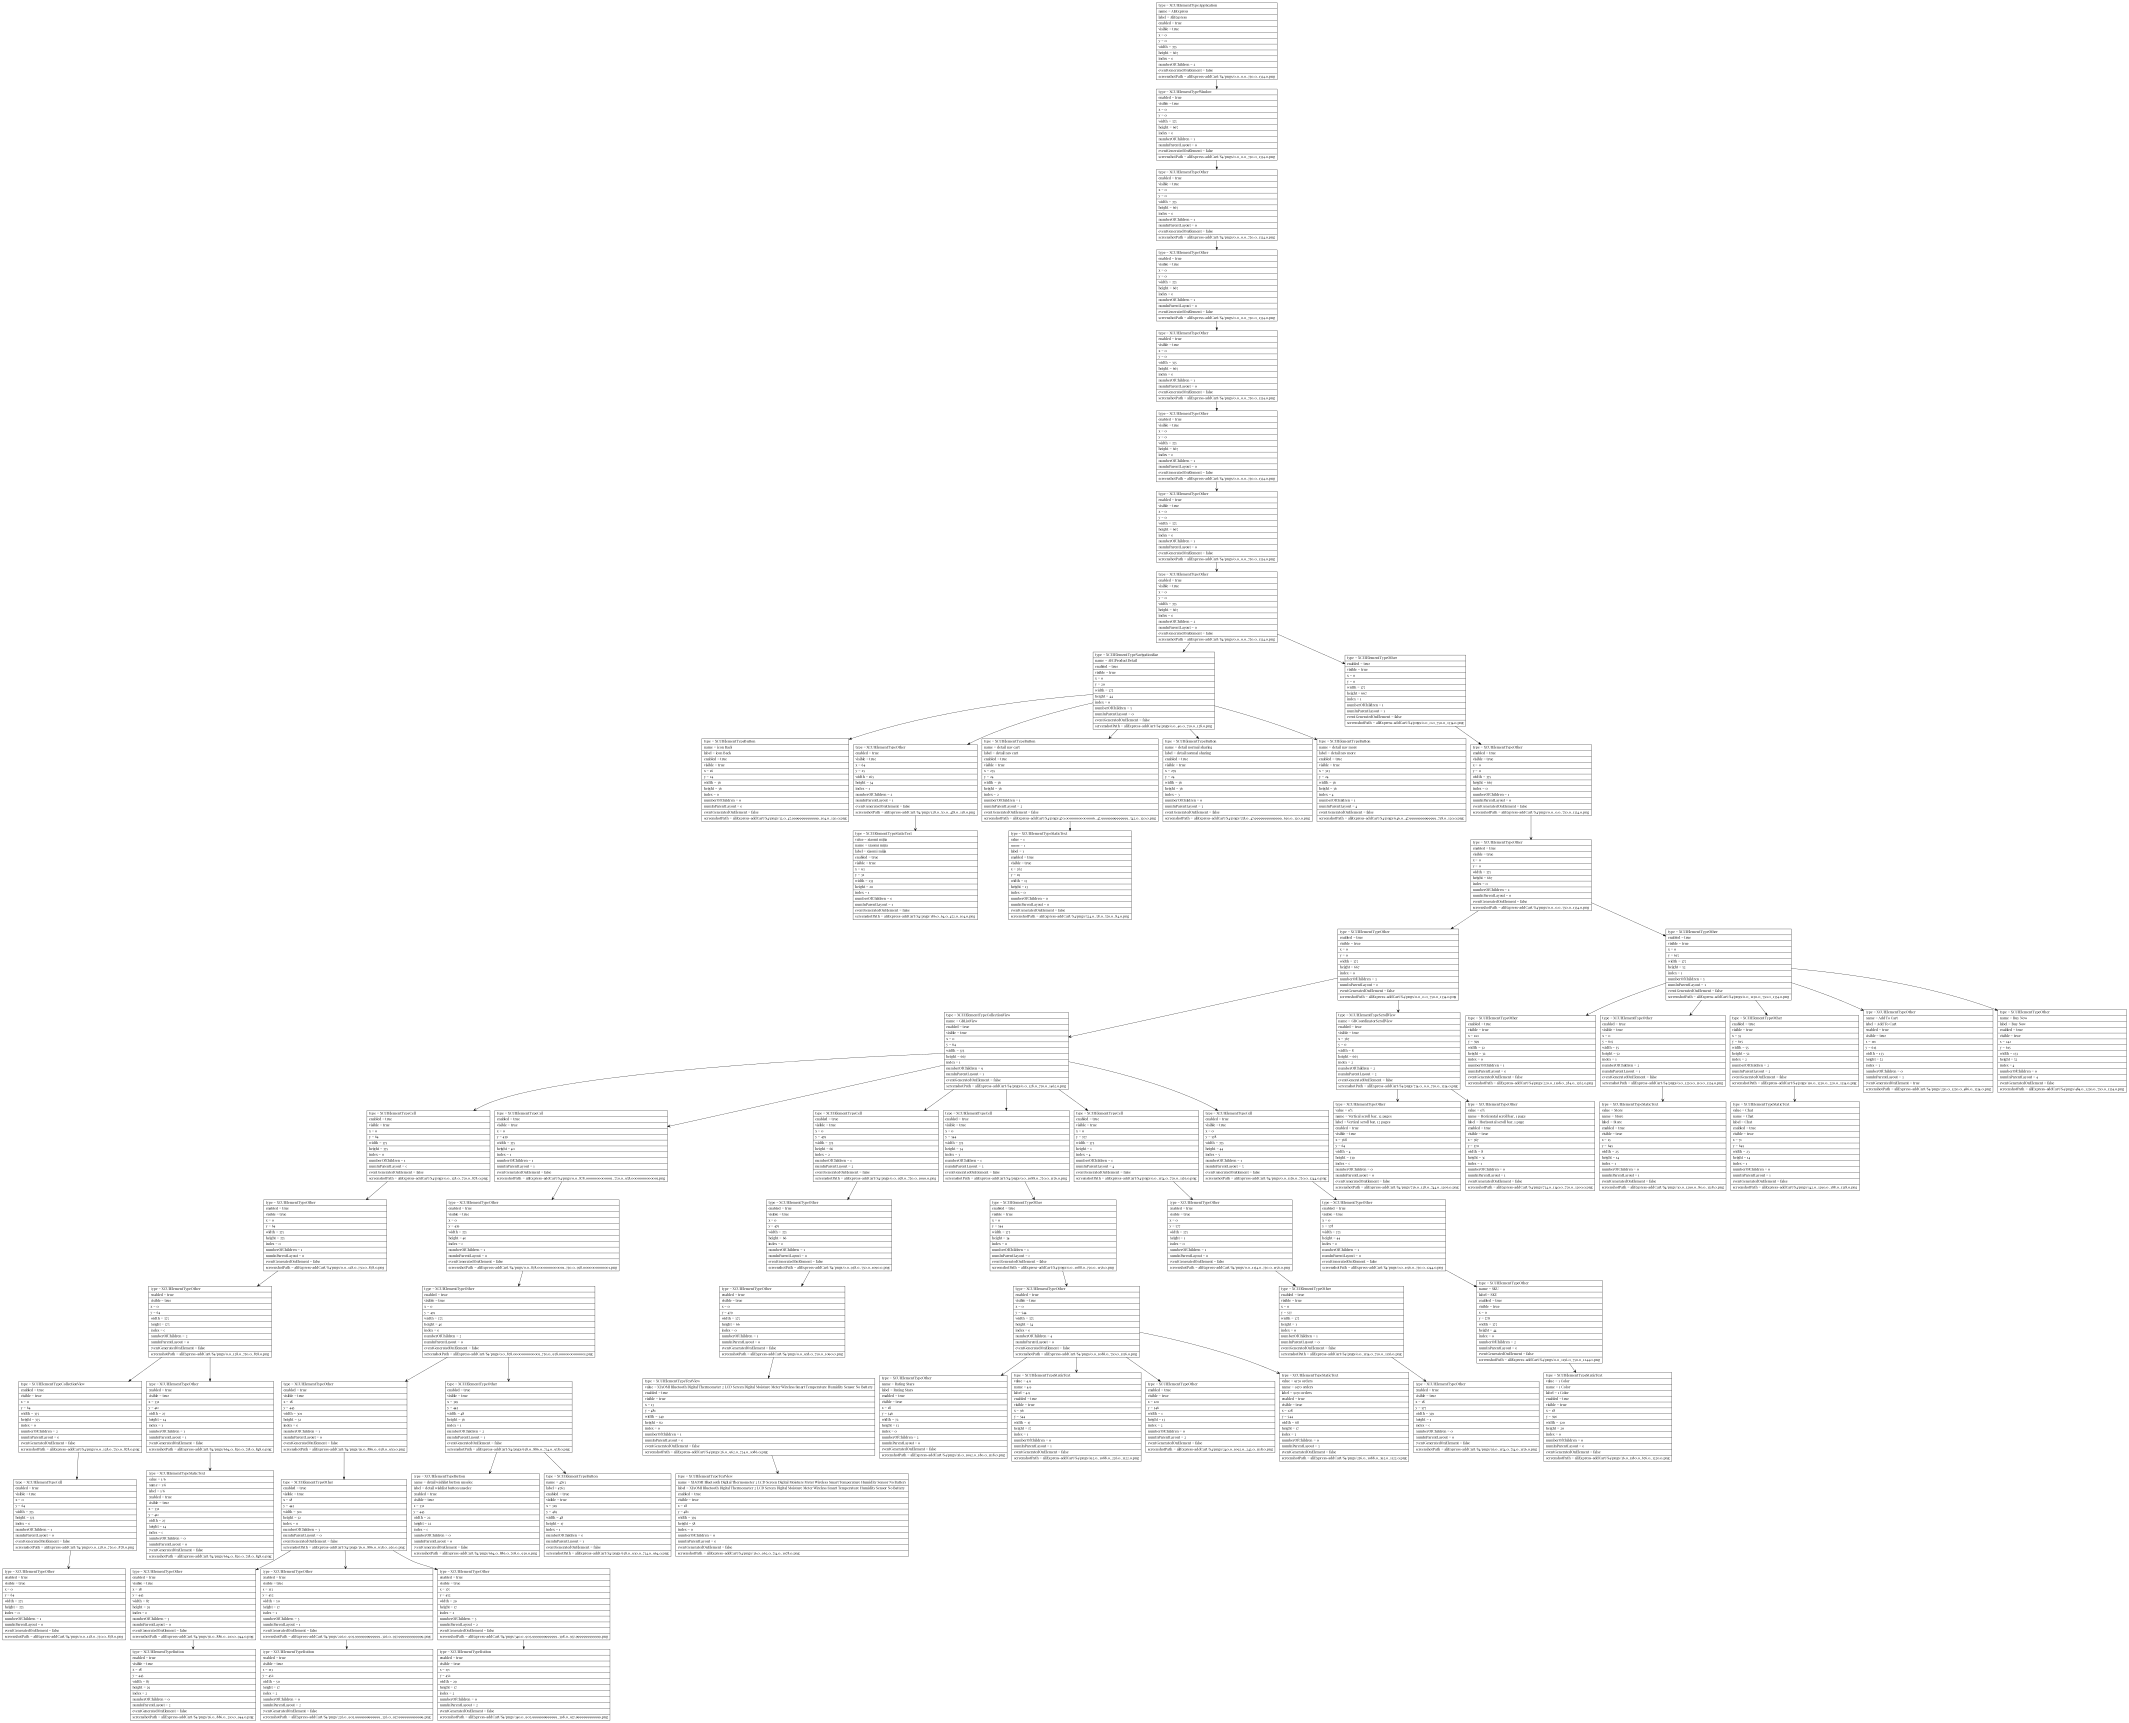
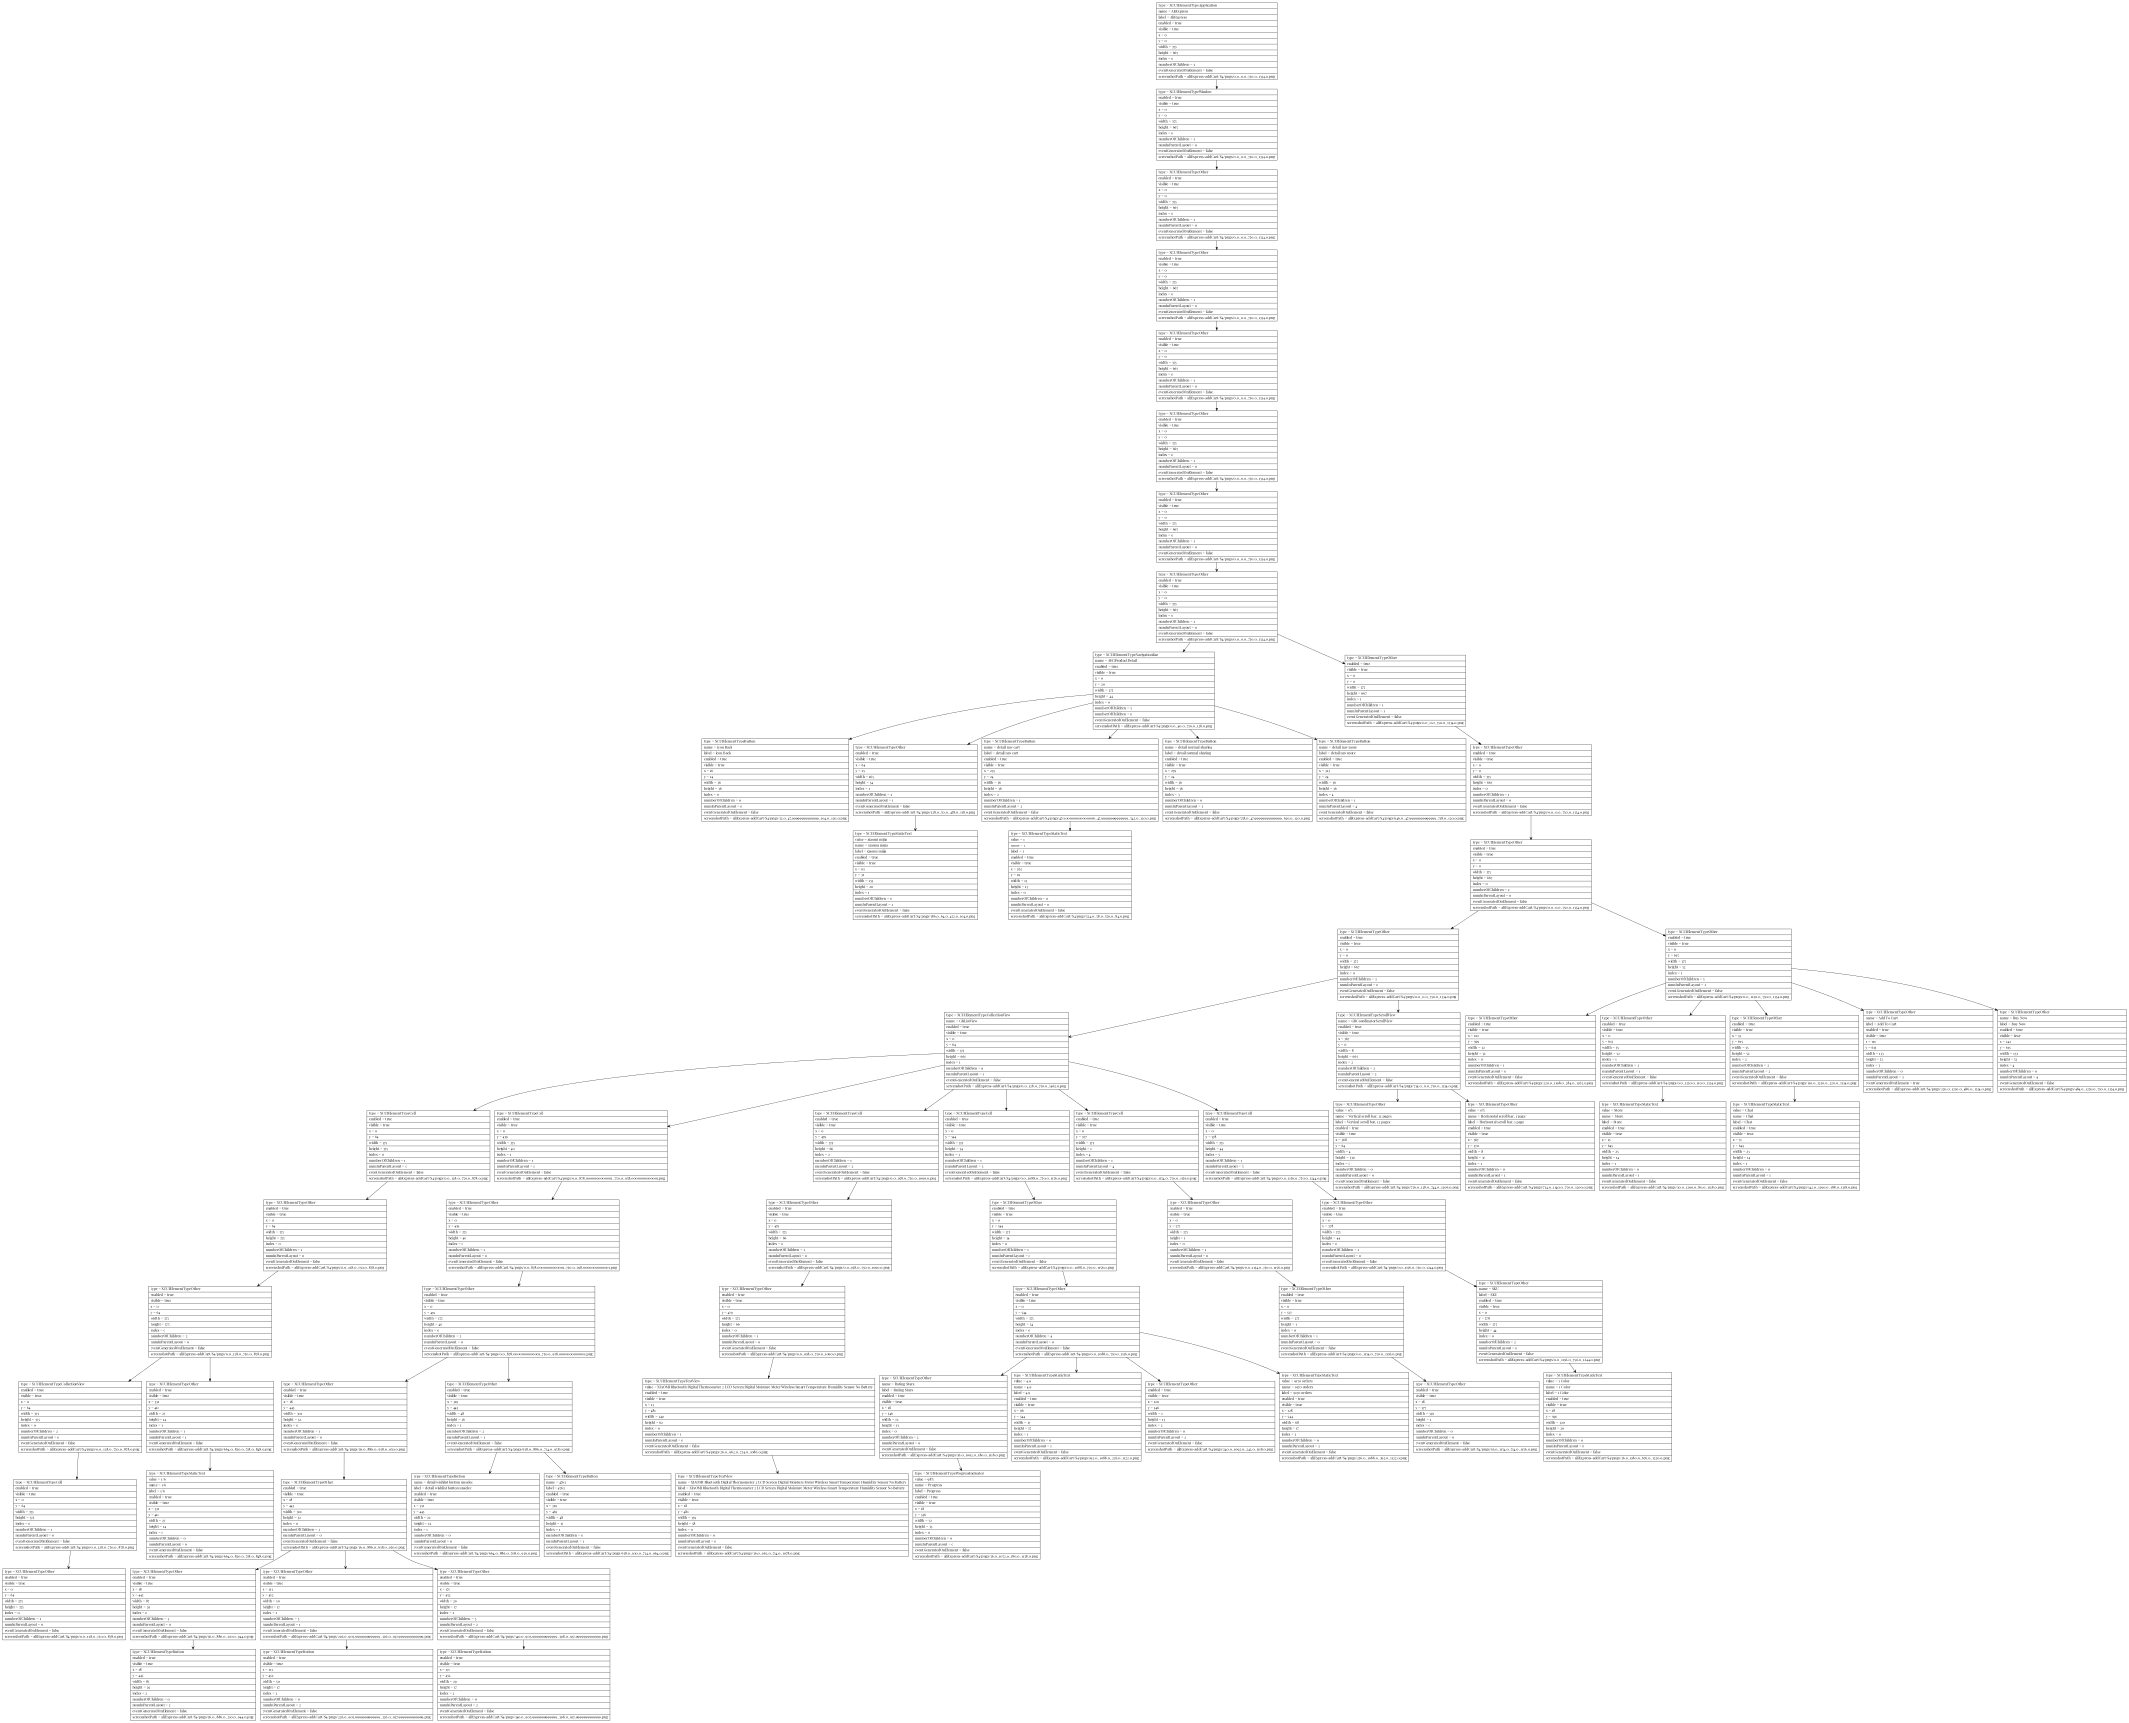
node "type = XCUIElementTypeNavigationBar": text "numInParentLayout = 0" -> "numberOfChildren = 0"
node "type = XCUIElementTypeProgressIndicator": added
